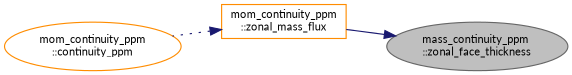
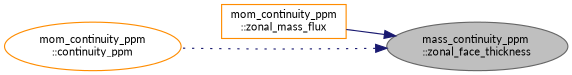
edge "mom_continuity_ppm ::continuity_ppm" -> "mom_continuity_ppm ::zonal_mass_flux": now "mom_continuity_ppm ::continuity_ppm" -> "mass_continuity_ppm ::zonal_face_thickness"
